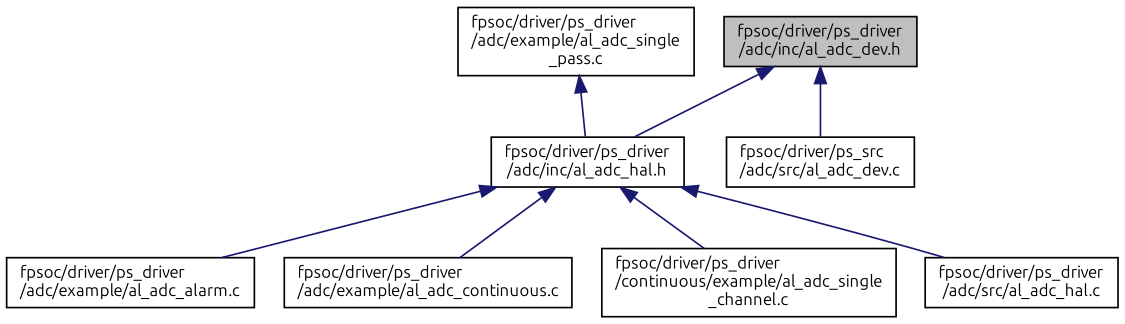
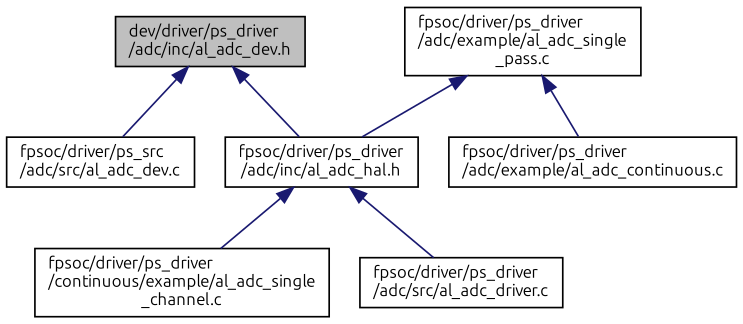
node "fpsoc/driver/ps_driver /adc/inc/al_adc_dev.h": label "fpsoc/driver/ps_driver /adc/inc/al_adc_dev.h" -> "dev/driver/ps_driver /adc/inc/al_adc_dev.h"
edge "fpsoc/driver/ps_driver /adc/example/al_adc_continuous.c" -> "fpsoc/driver/ps_driver /adc/inc/al_adc_hal.h": now "fpsoc/driver/ps_driver /adc/example/al_adc_continuous.c" -> "fpsoc/driver/ps_driver /adc/example/al_adc_single _pass.c"
node "fpsoc/driver/ps_driver /adc/example/al_adc_alarm.c": removed
node "fpsoc/driver/ps_driver /adc/src/al_adc_hal.c": label "fpsoc/driver/ps_driver /adc/src/al_adc_hal.c" -> "fpsoc/driver/ps_driver /adc/src/al_adc_driver.c"
